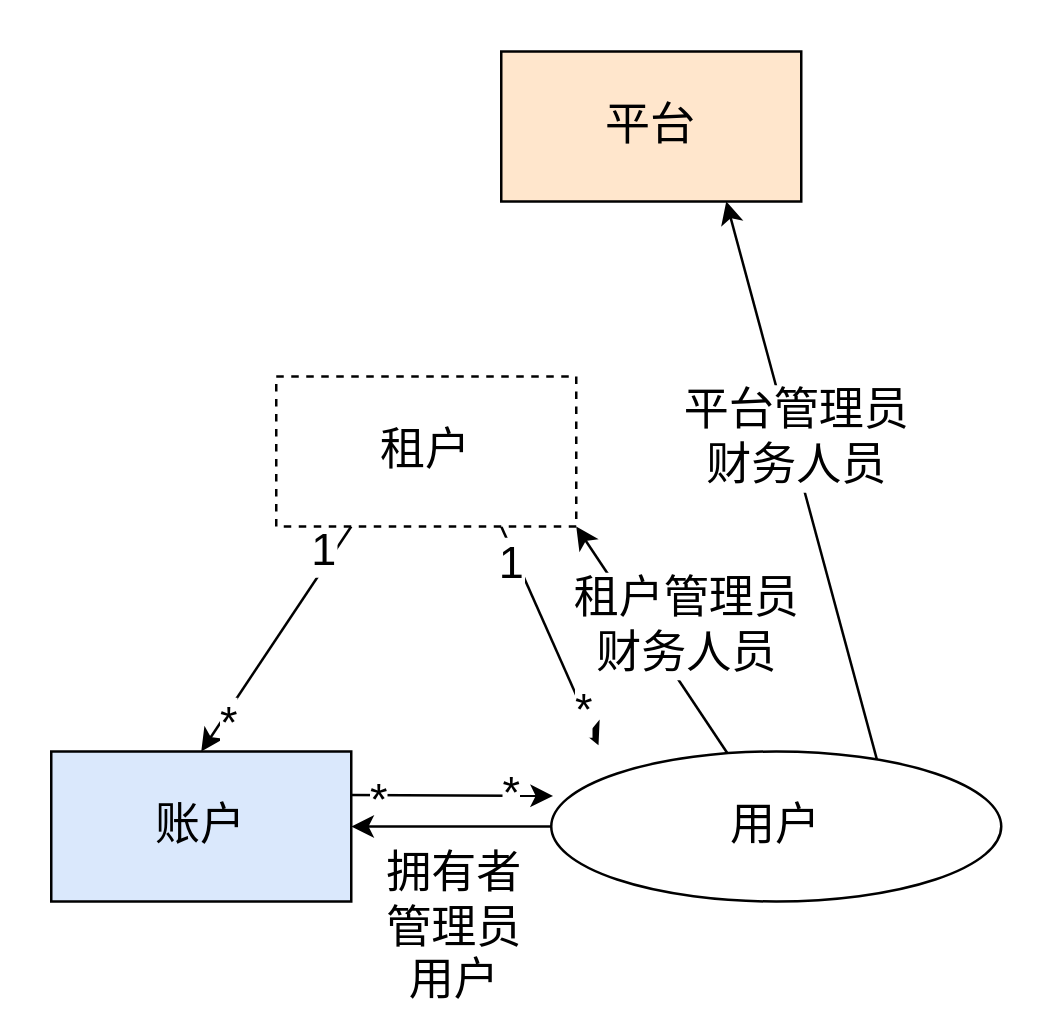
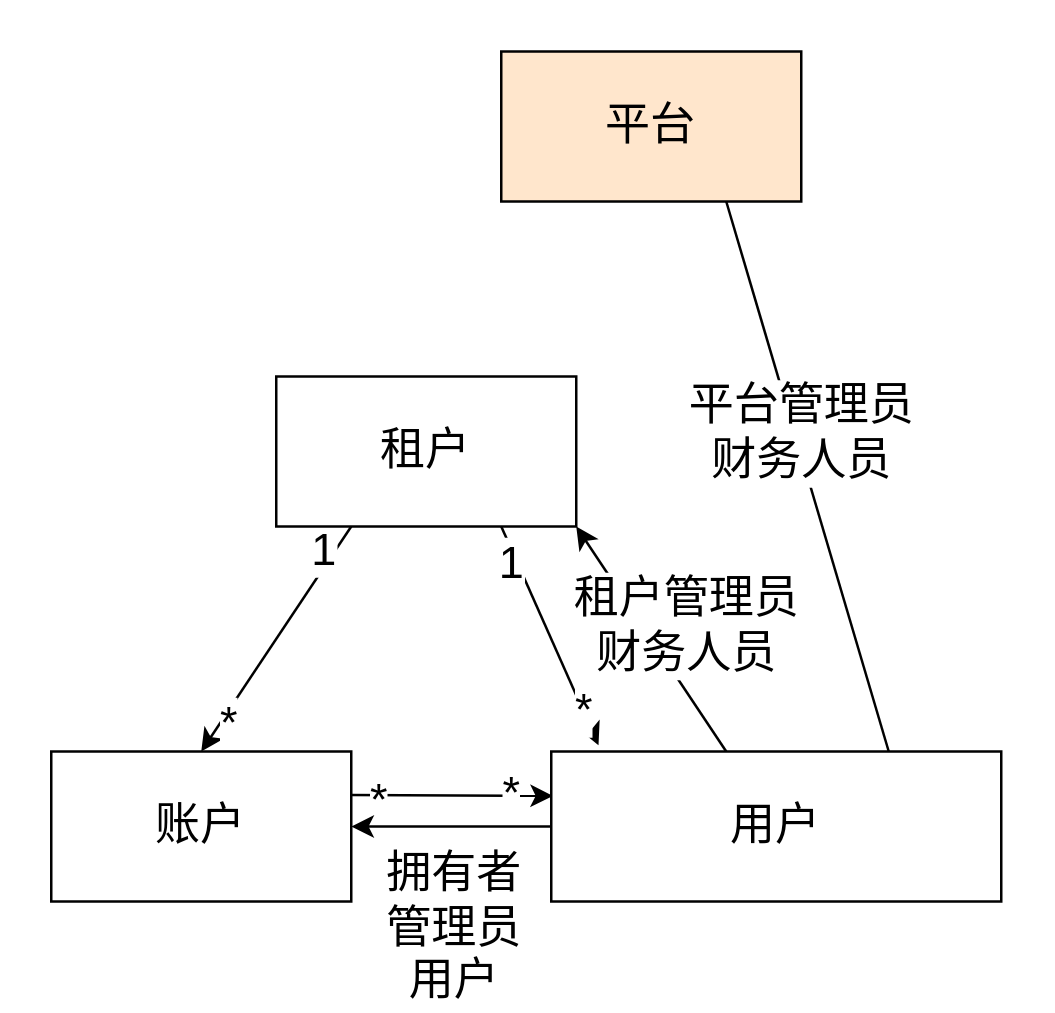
edge "用户" -> "平台": arrowhead classic -> none
node "租户": style dashed -> solid
node "账户": fillcolor #dae8fc -> #ffffff
node "用户": shape ellipse -> rectangle
